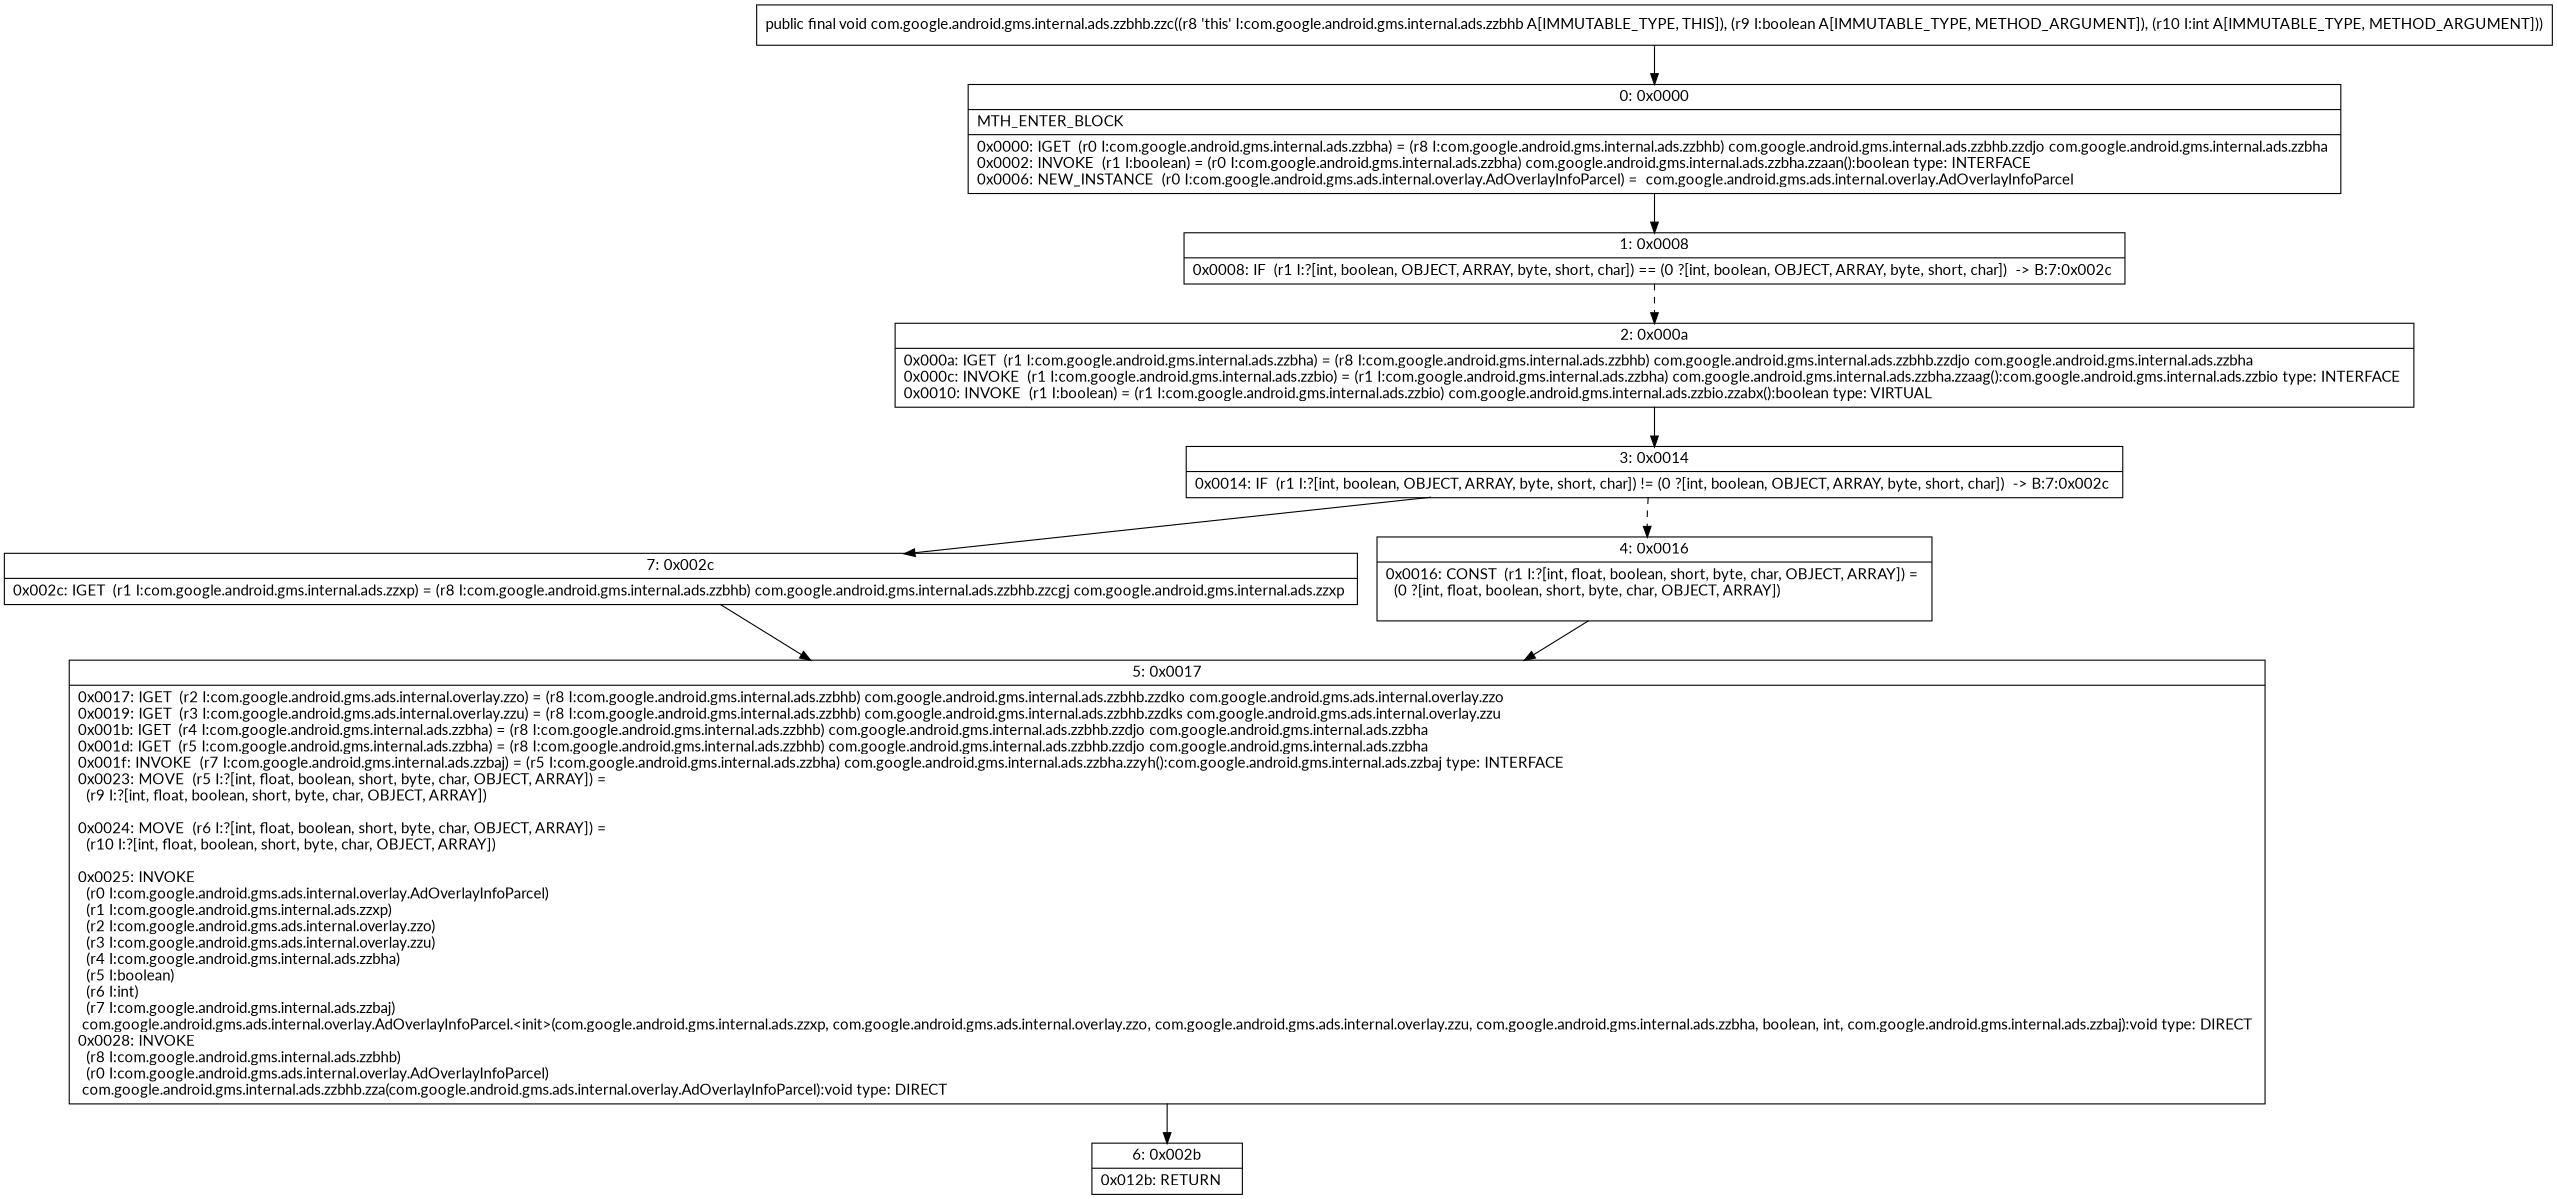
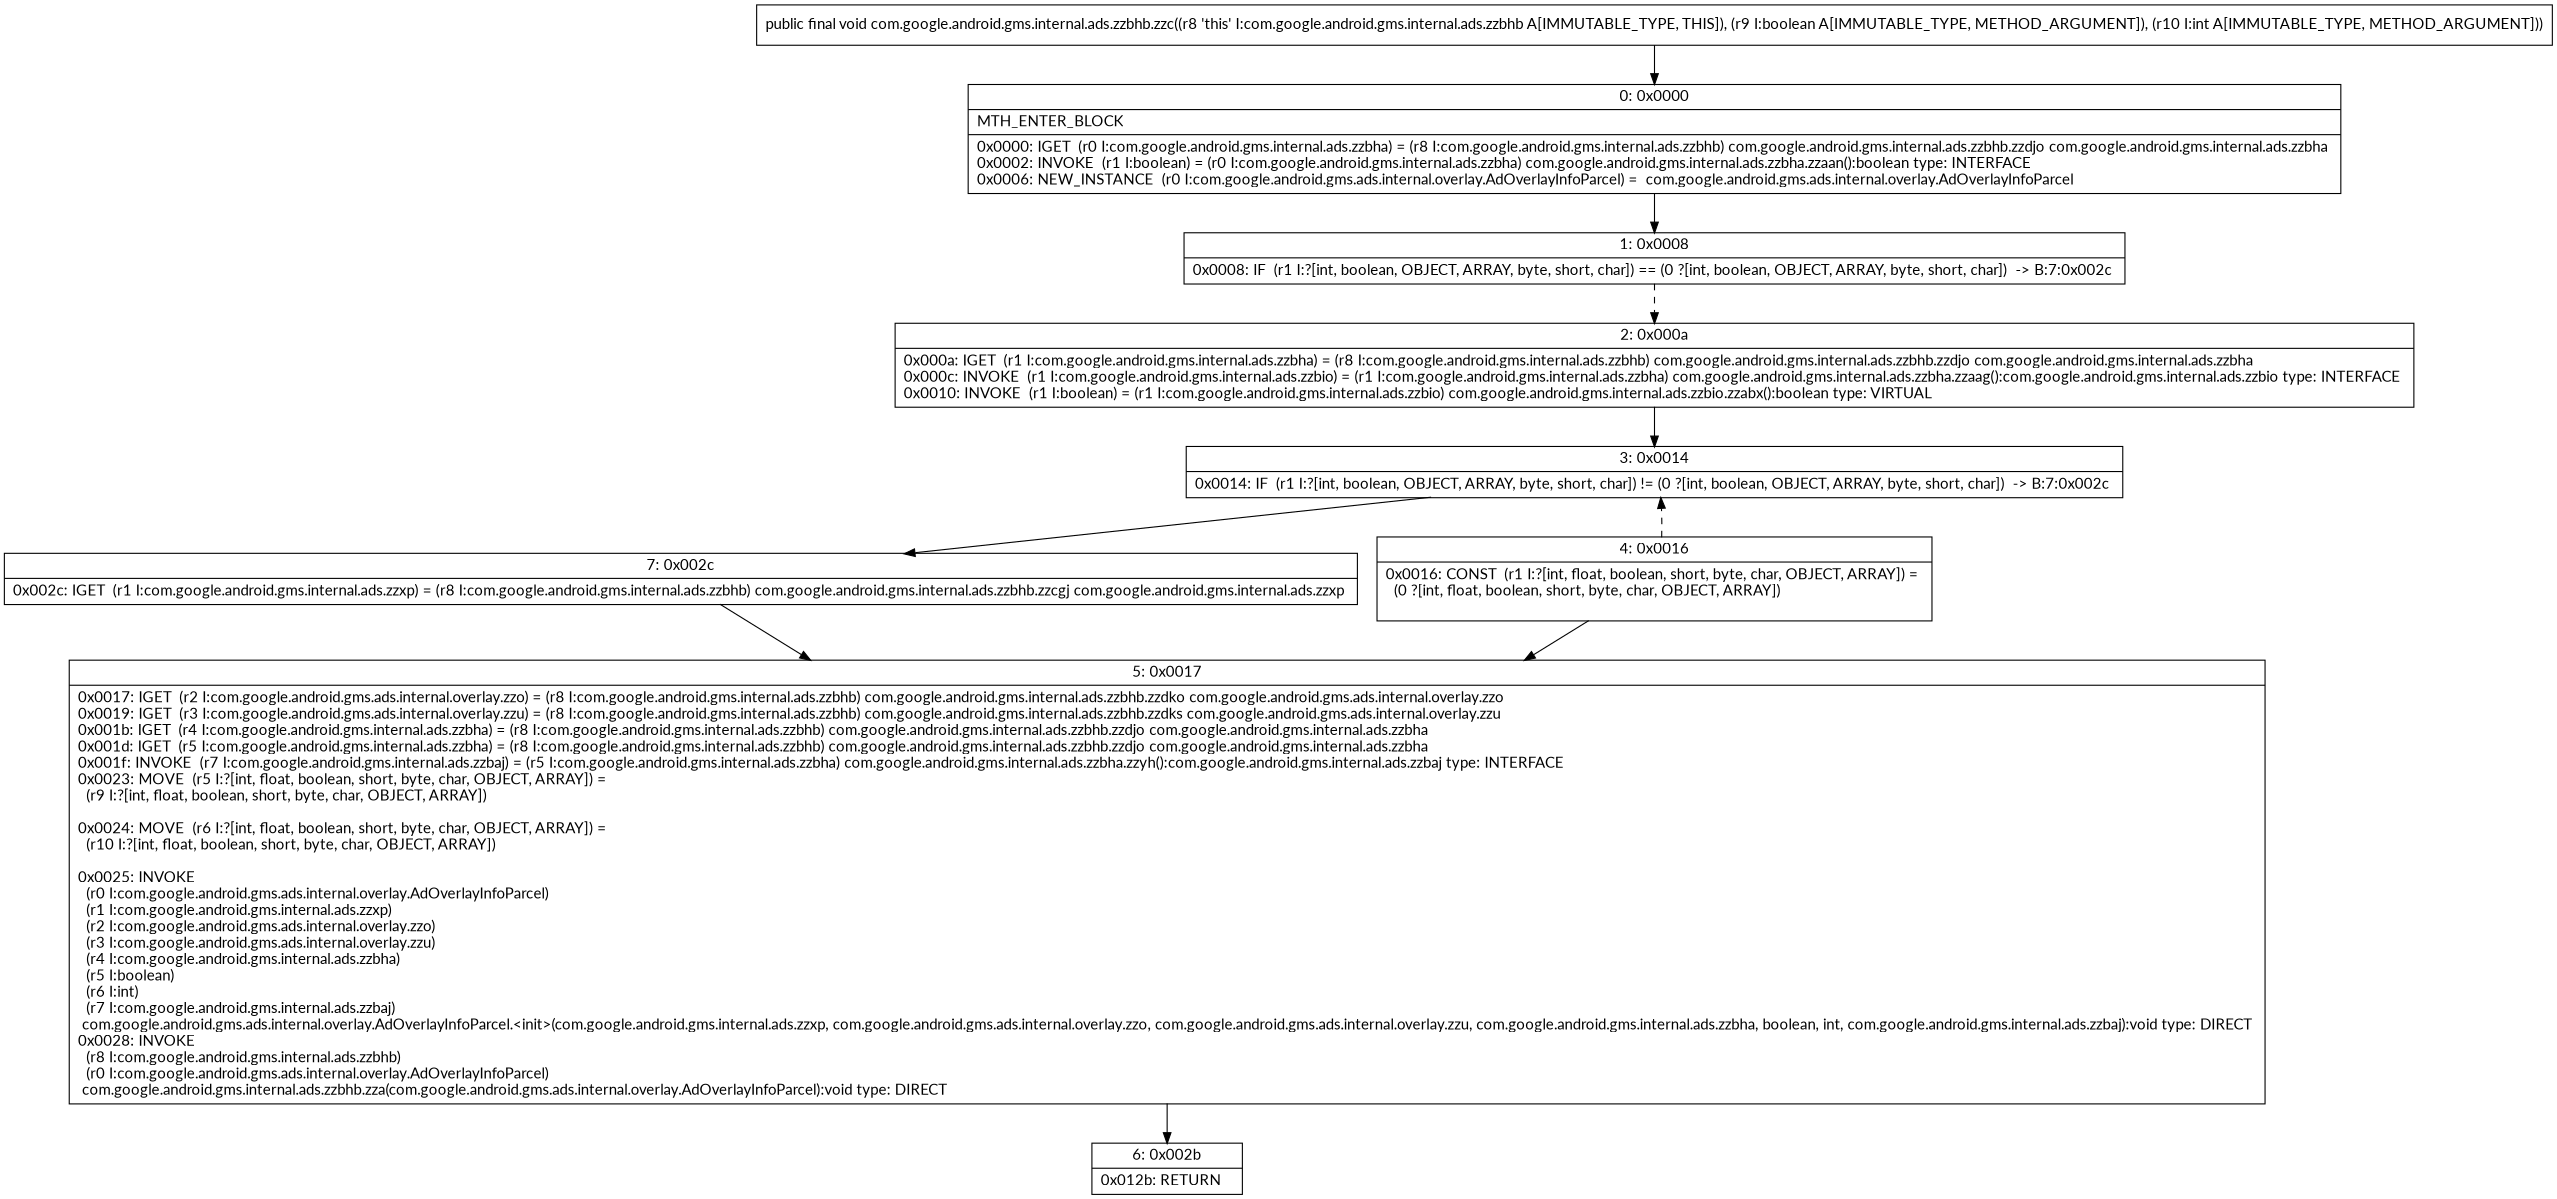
edge "3: 0x0014" -> "4: 0x0016": reversed
